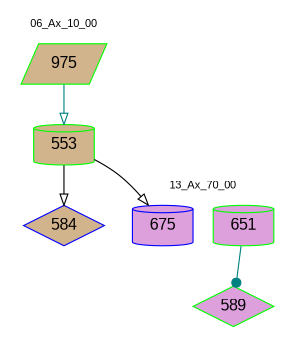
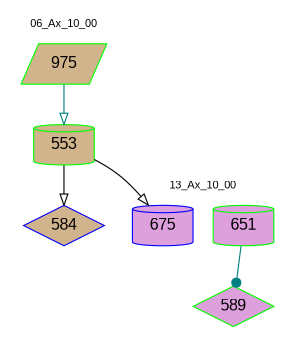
cluster "13_Ax_70_00": label "13_Ax_70_00" -> "13_Ax_10_00"
